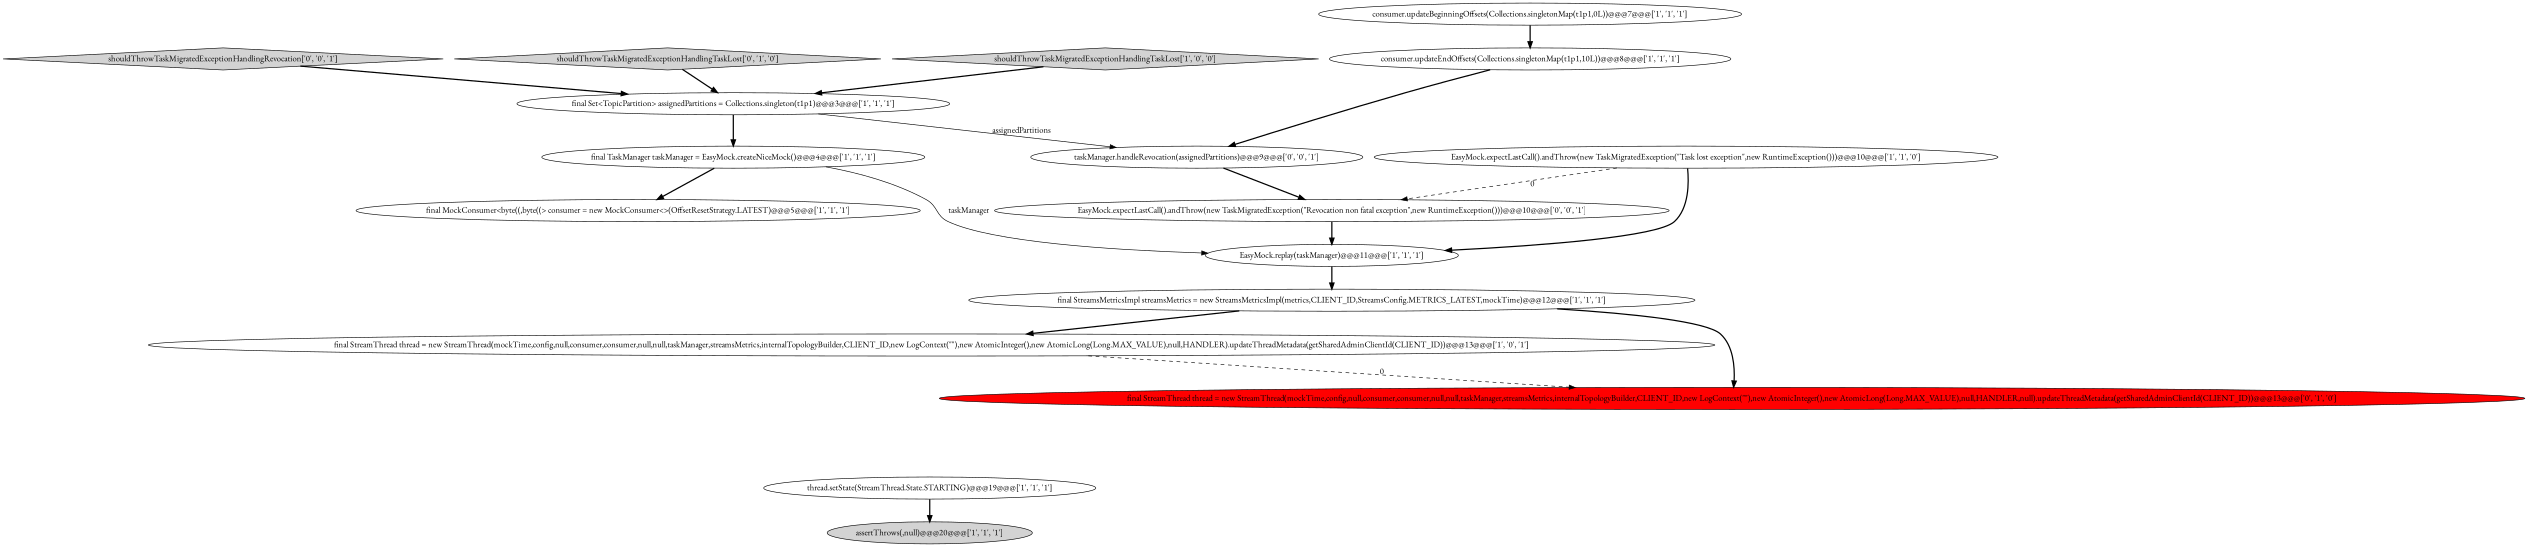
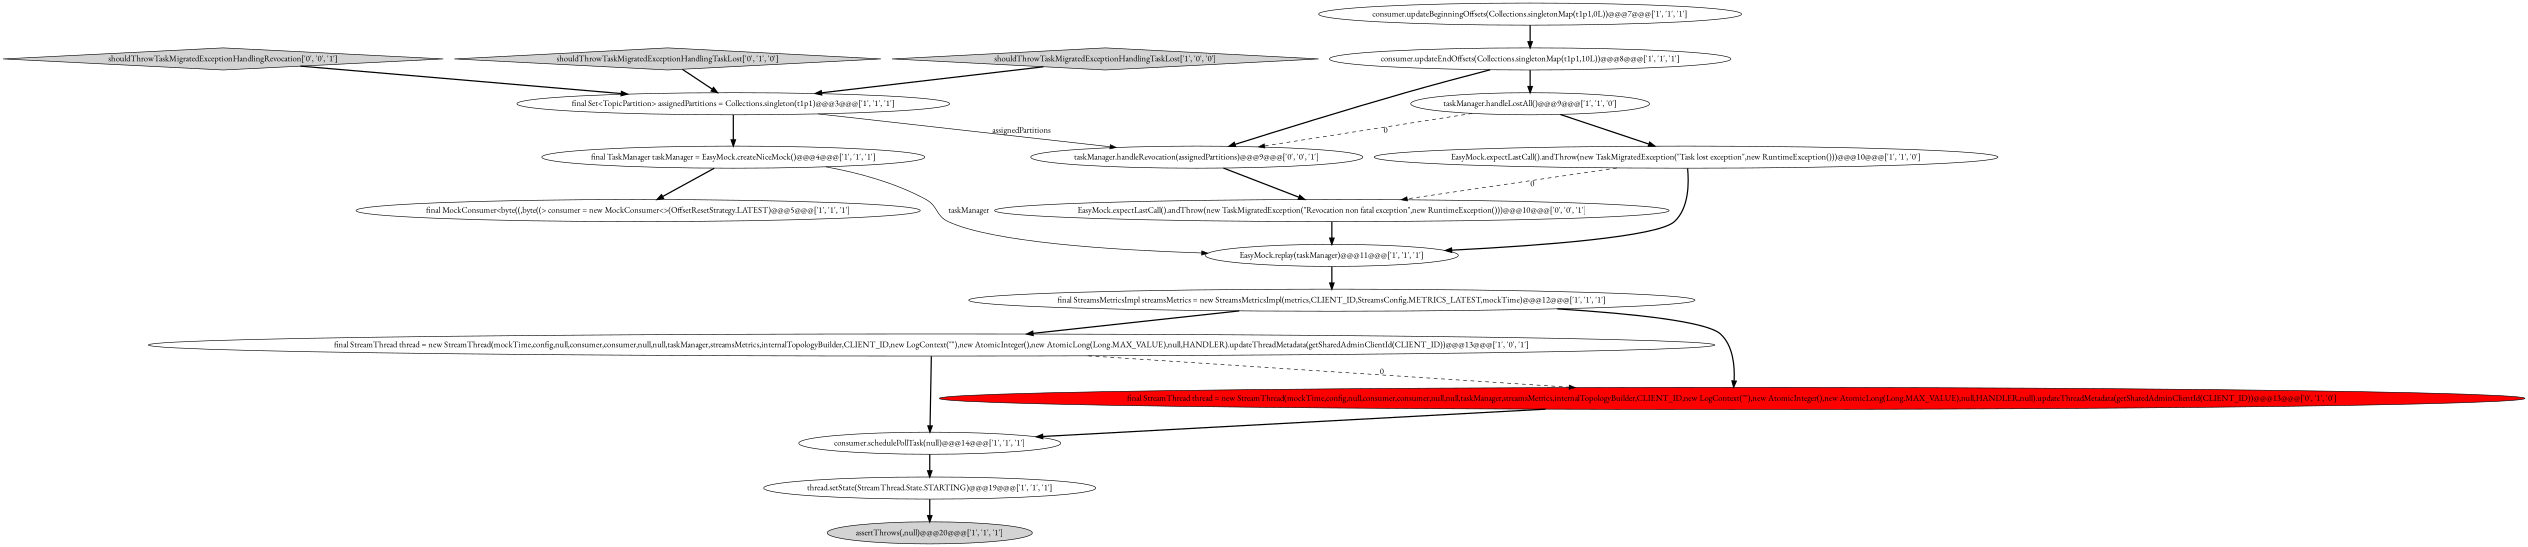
node "taskManager.handleLostAll()@@@9@@@['1', '1', '0']": added
node "consumer.schedulePollTask(null)@@@14@@@['1', '1', '1']": added
